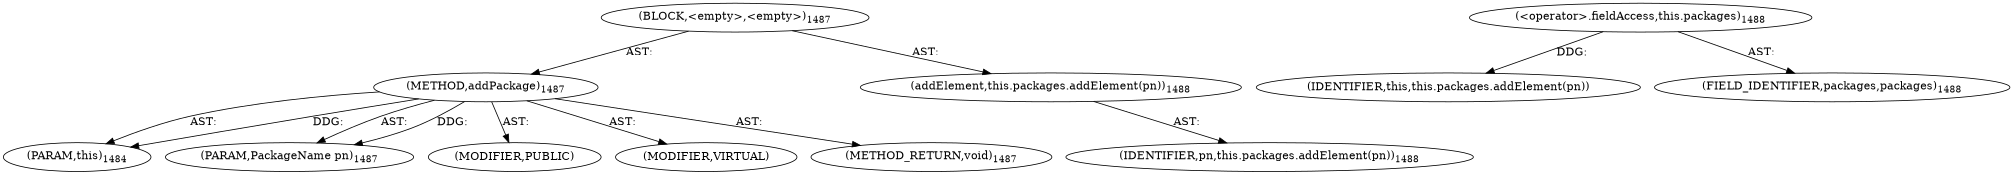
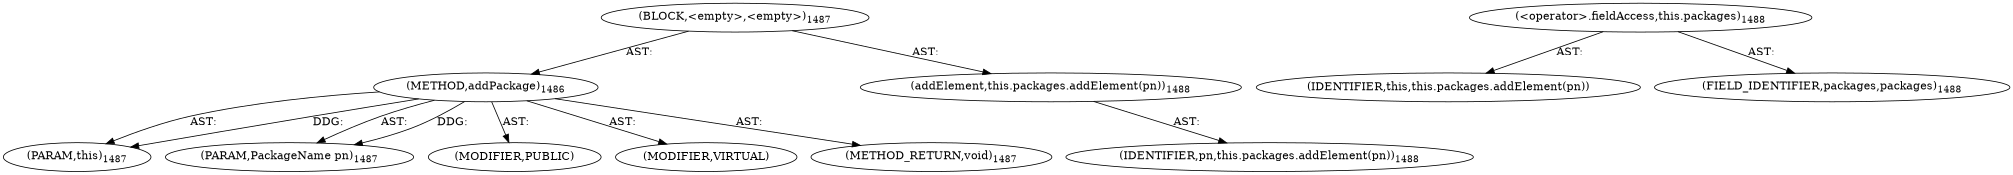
edge "(<operator>.fieldAccess,this.packages)" -> "(IDENTIFIER,this,this.packages.addElement(pn))": label "DDG: " -> "AST: "
node "(METHOD,addPackage)": text "1487" -> "1486"
node "(PARAM,this)": text "1484" -> "1487"
